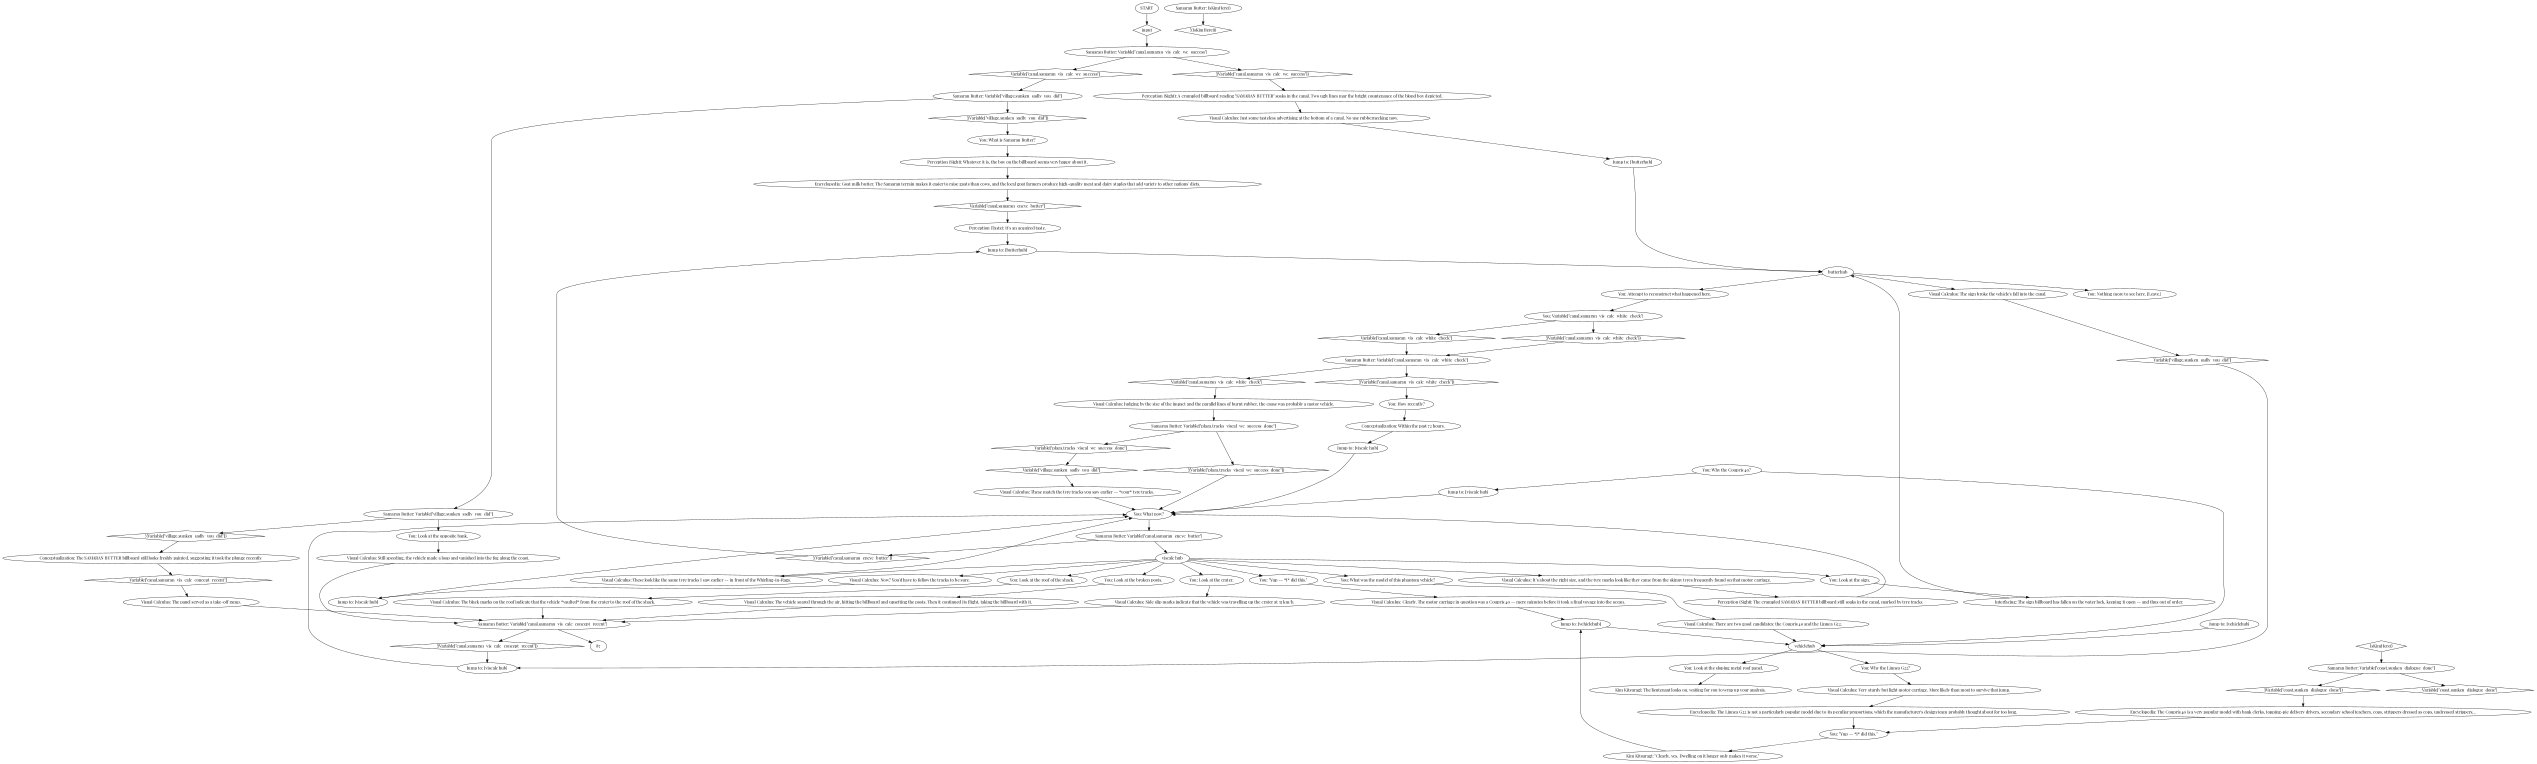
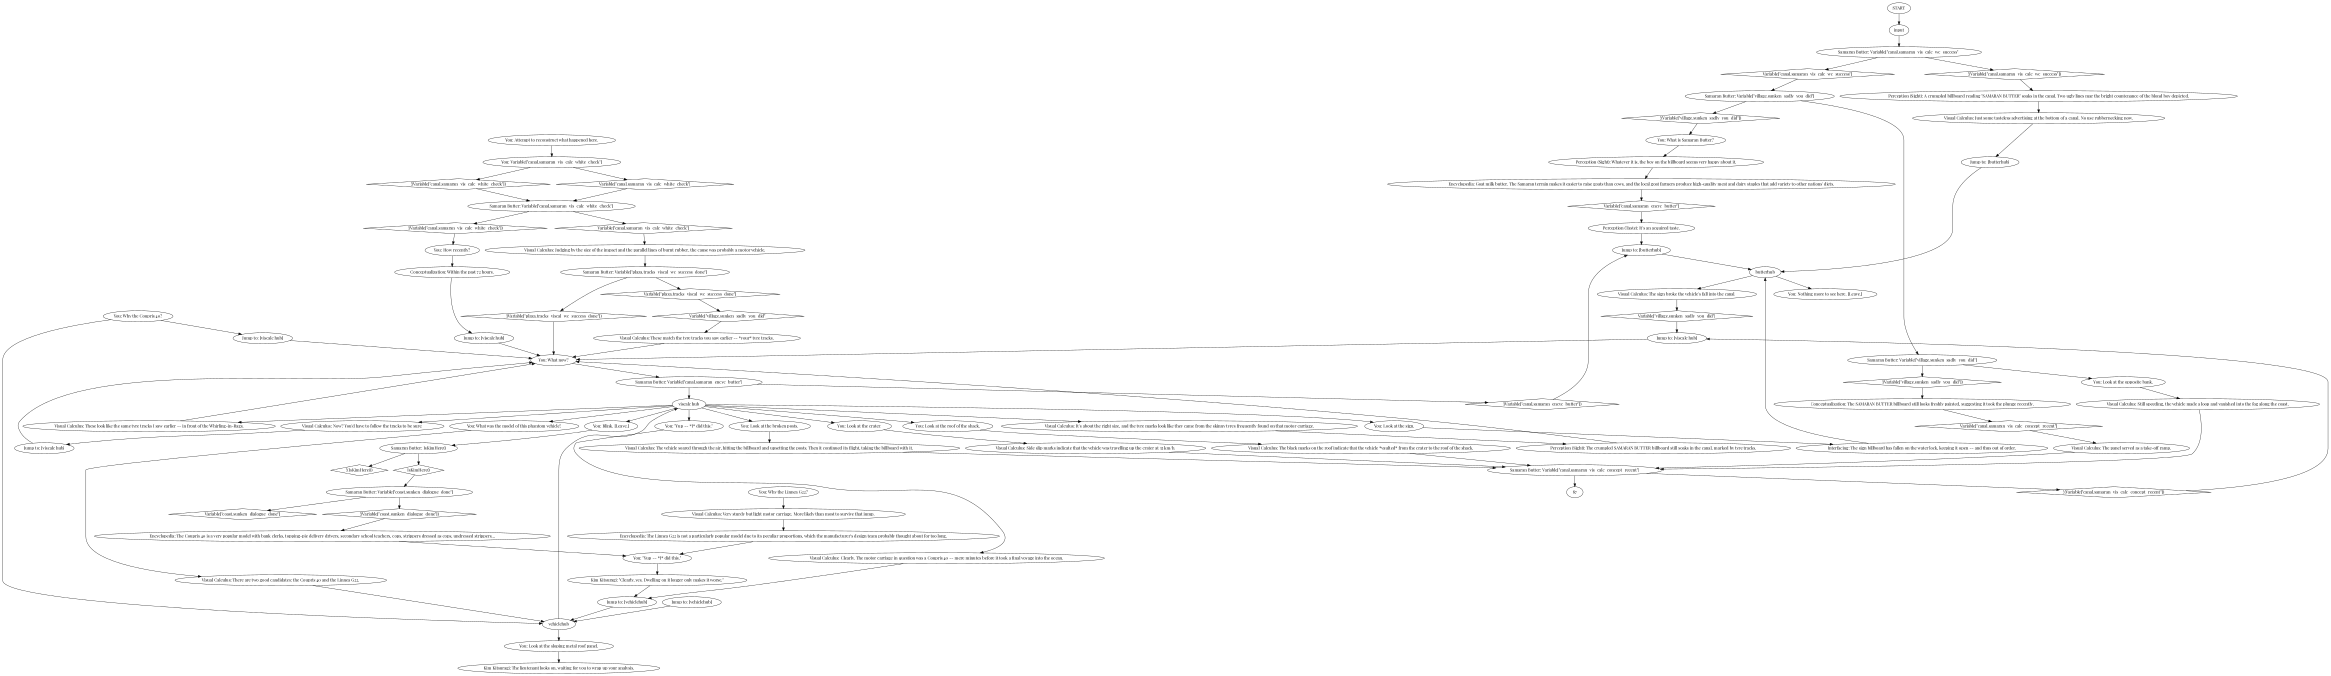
node "input": shape diamond -> ellipse
edge "butterhub" -> "You: Attempt to reconstruct what happened here.": removed
node "You: Blink. [Leave.]": added
edge "Samaran Butter: IsKimHere()" -> "IsKimHere()": added
edge "vehiclehub" -> "You: Why the Linnea G22?": now "vehiclehub" -> "viscalc hub"
